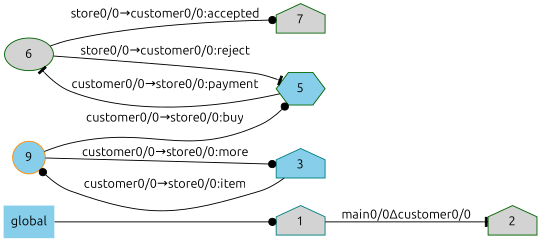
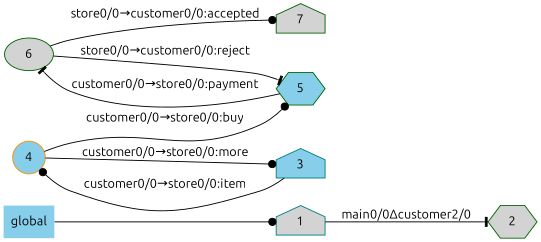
node "9": label "9" -> "4"
edge "1" -> "2": label "main0/0Δcustomer0/0" -> "main0/0Δcustomer2/0"
node "2": shape house -> hexagon
